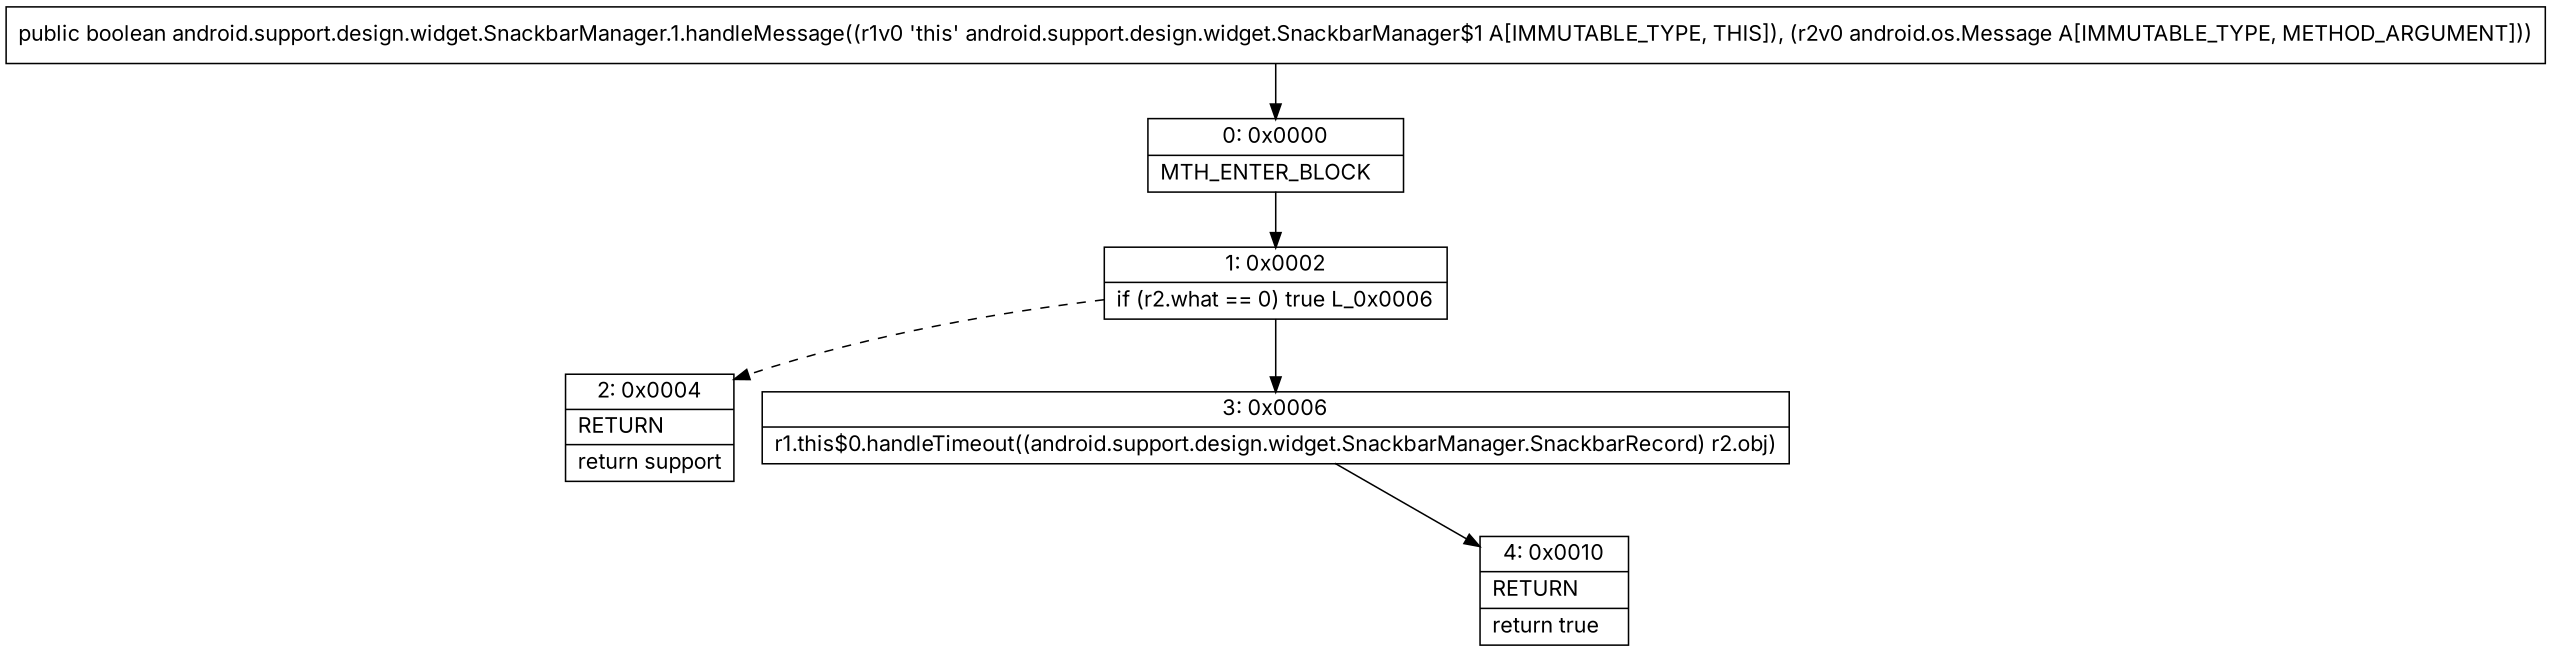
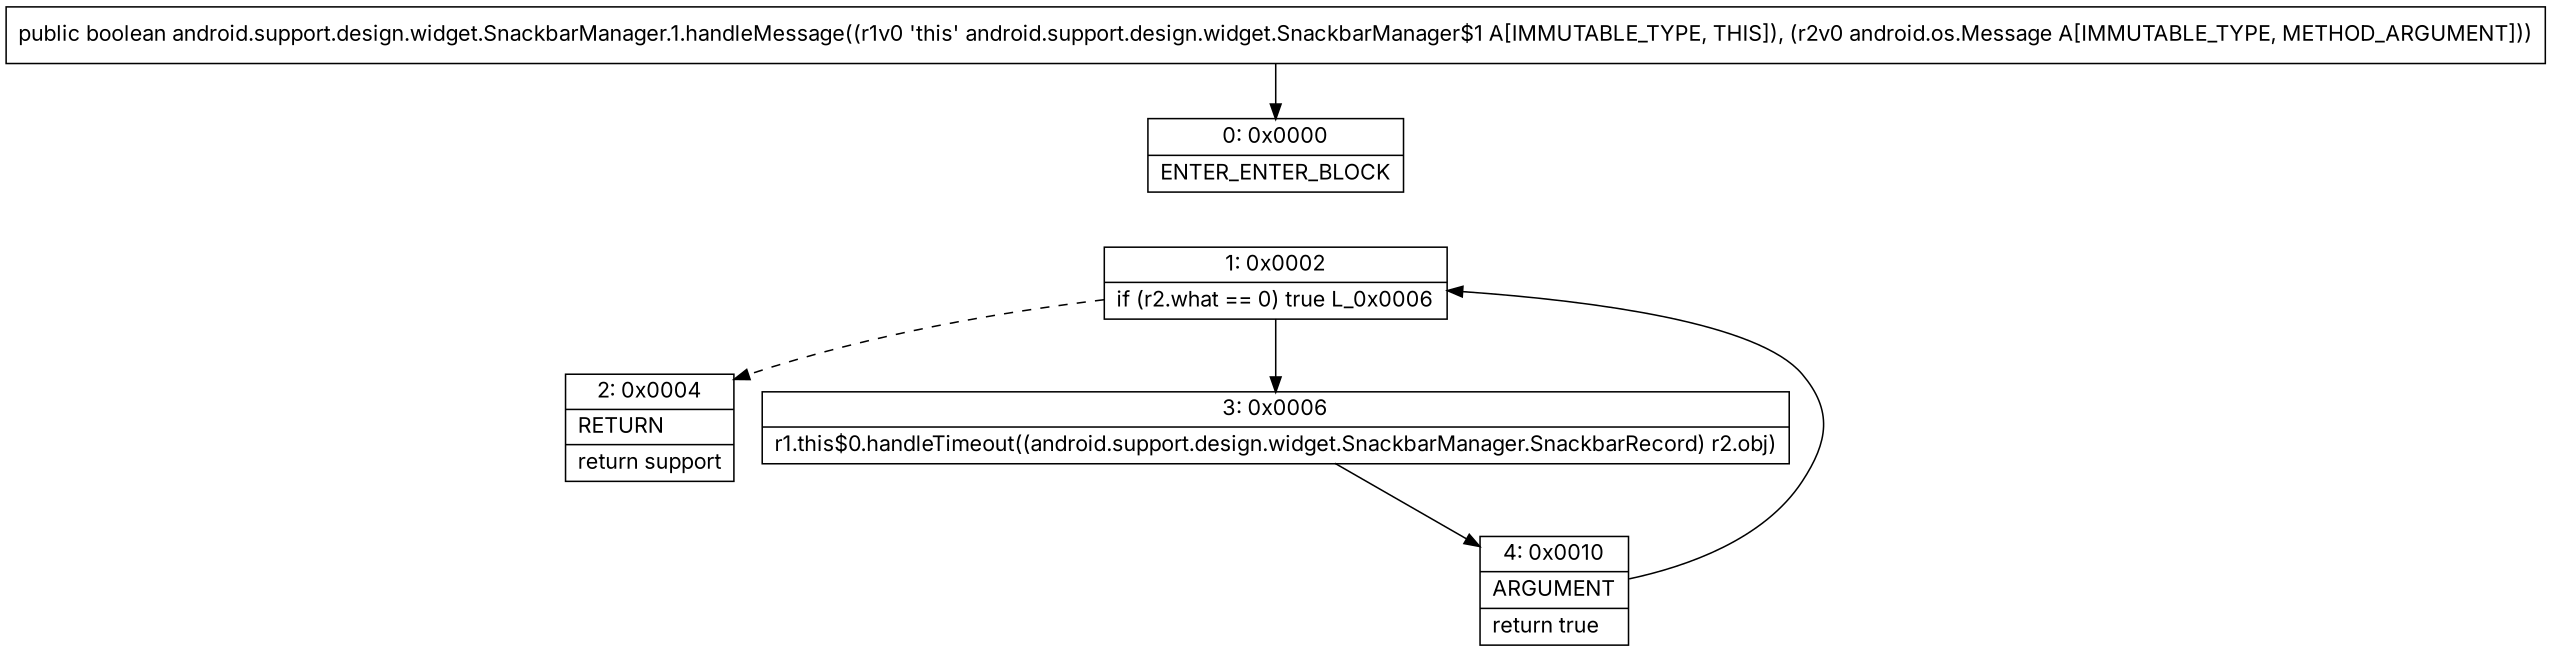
node "0: 0x0000": text "MTH_ENTER_BLOCK" -> "ENTER_ENTER_BLOCK"
edge "0: 0x0000" -> "1: 0x0002": now "4: 0x0010" -> "1: 0x0002"
node "4: 0x0010": text "RETURN" -> "ARGUMENT"
